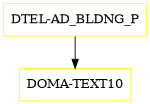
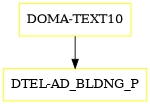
edge "DTEL-AD_BLDNG_P" -> "DOMA-TEXT10": reversed
